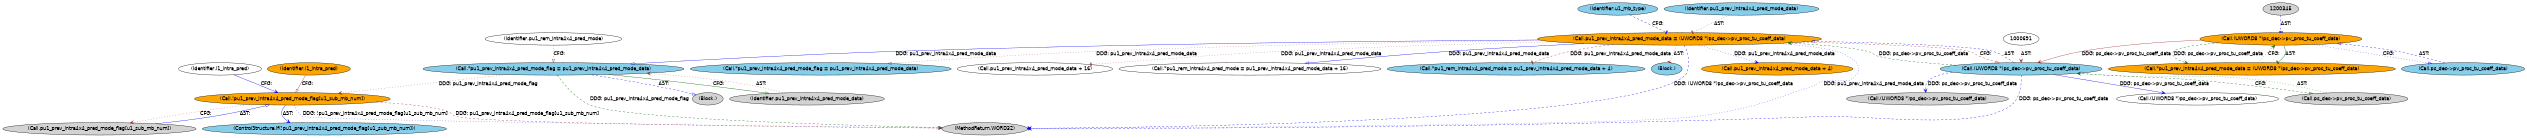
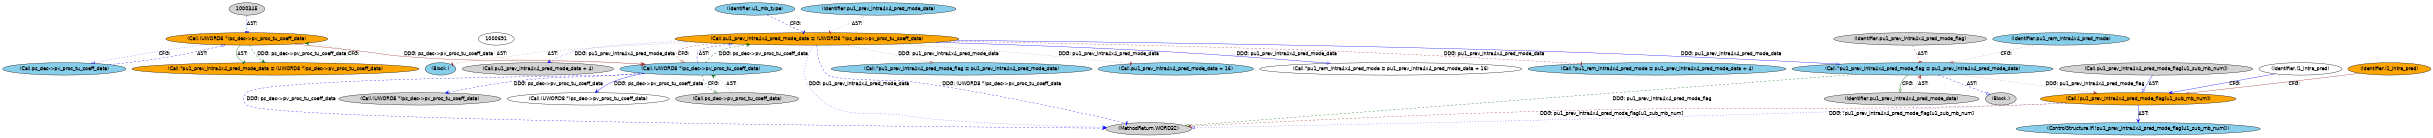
node "1200345": label "1200345" -> "1000345"
node "(Identifier,pu1_rem_intra4x4_pred_mode)": fillcolor white -> skyblue
node "(Identifier,pu1_prev_intra4x4_pred_mode_flag)": added
node "(Call,pu1_prev_intra4x4_pred_mode_data + 16)": fillcolor white -> skyblue
node "(Call,pu1_prev_intra4x4_pred_mode_data + 4)": fillcolor orange -> lightgrey
edge "(Call,!pu1_prev_intra4x4_pred_mode_flag[u1_sub_mb_num])" -> "(Call,pu1_prev_intra4x4_pred_mode_flag[u1_sub_mb_num])": removed, label "CFG:"
